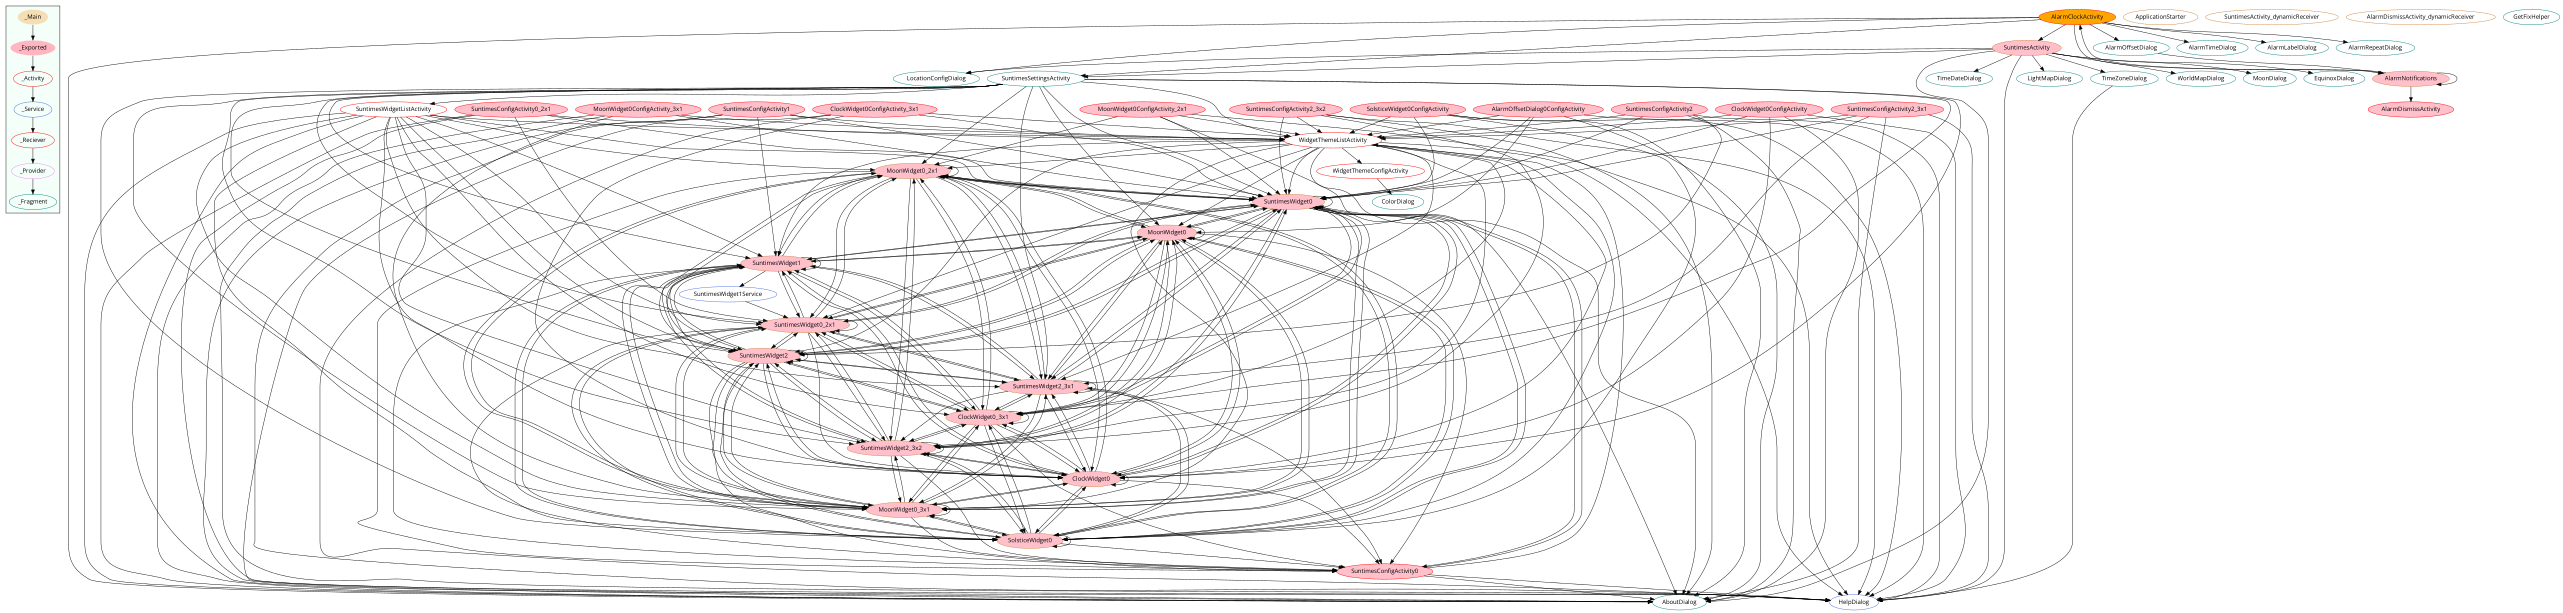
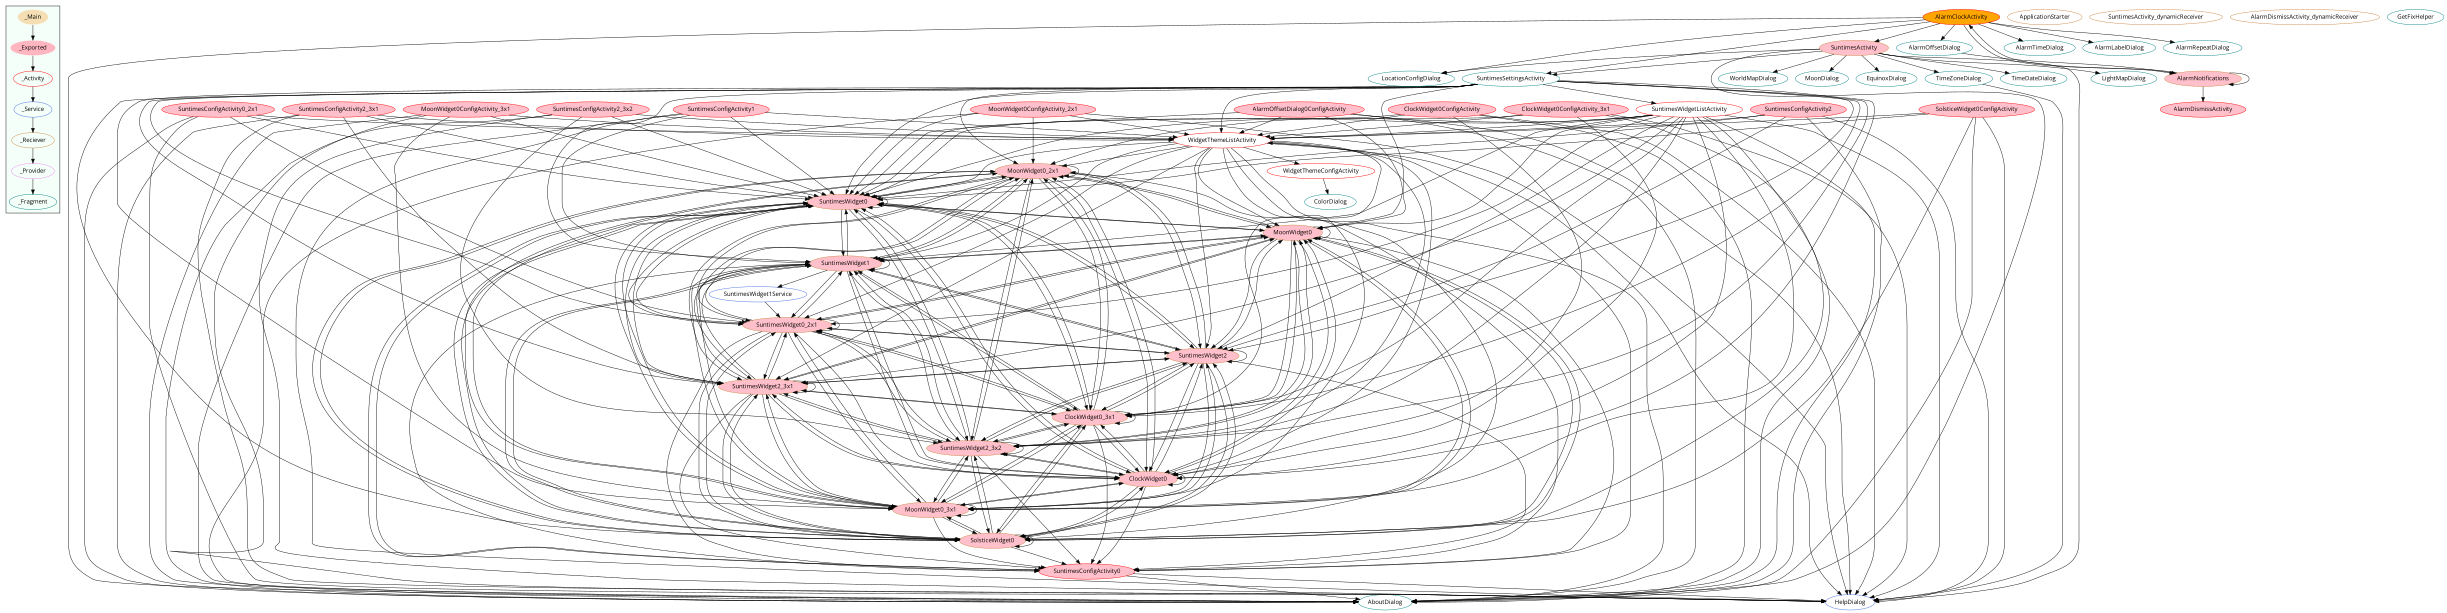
node "_Reciever": color red -> peru
edge "SuntimesWidgetListActivity" -> "MoonWidget0": added
edge "SuntimesWidget2_3x2" -> "SuntimesWidget2_3x1": added
